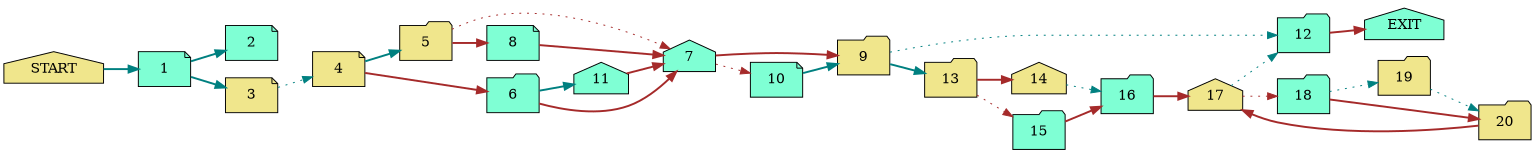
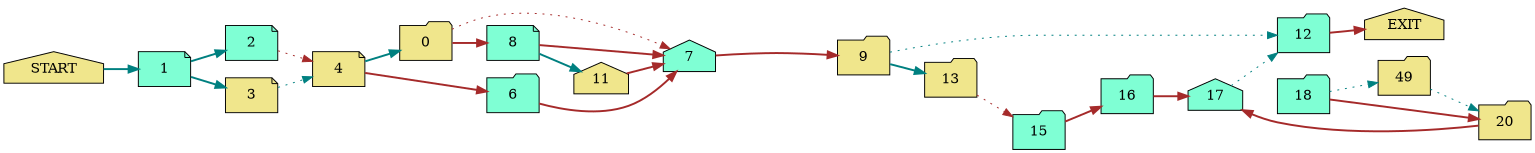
node "EXIT": fillcolor aquamarine -> khaki
node "5": label "5" -> "0"
edge "2" -> "4": added
node "19": label "19" -> "49"
node "11": fillcolor aquamarine -> khaki
node "10": removed
node "14": removed
edge "6" -> "11": now "8" -> "11"
node "17": fillcolor khaki -> aquamarine
edge "17" -> "18": removed
